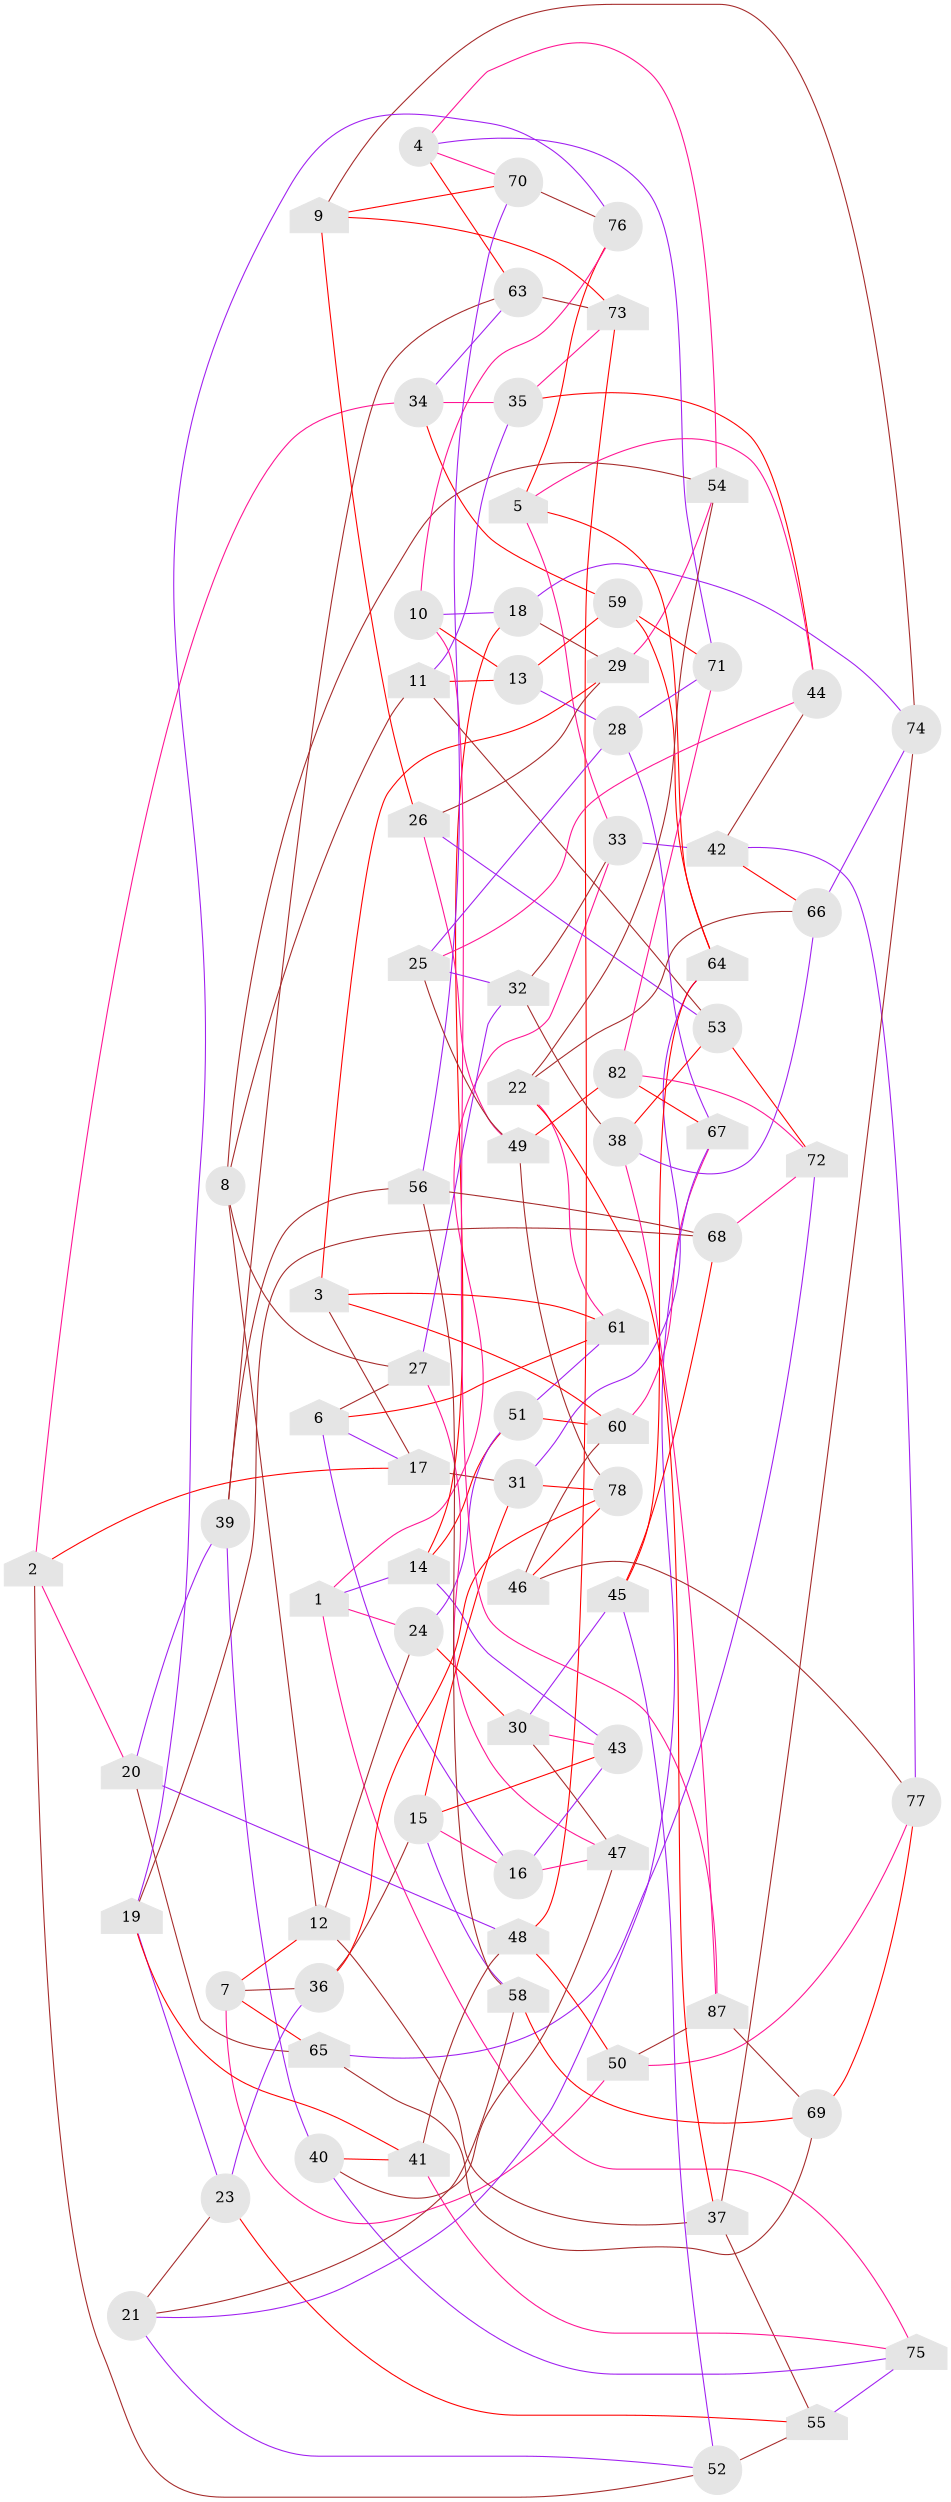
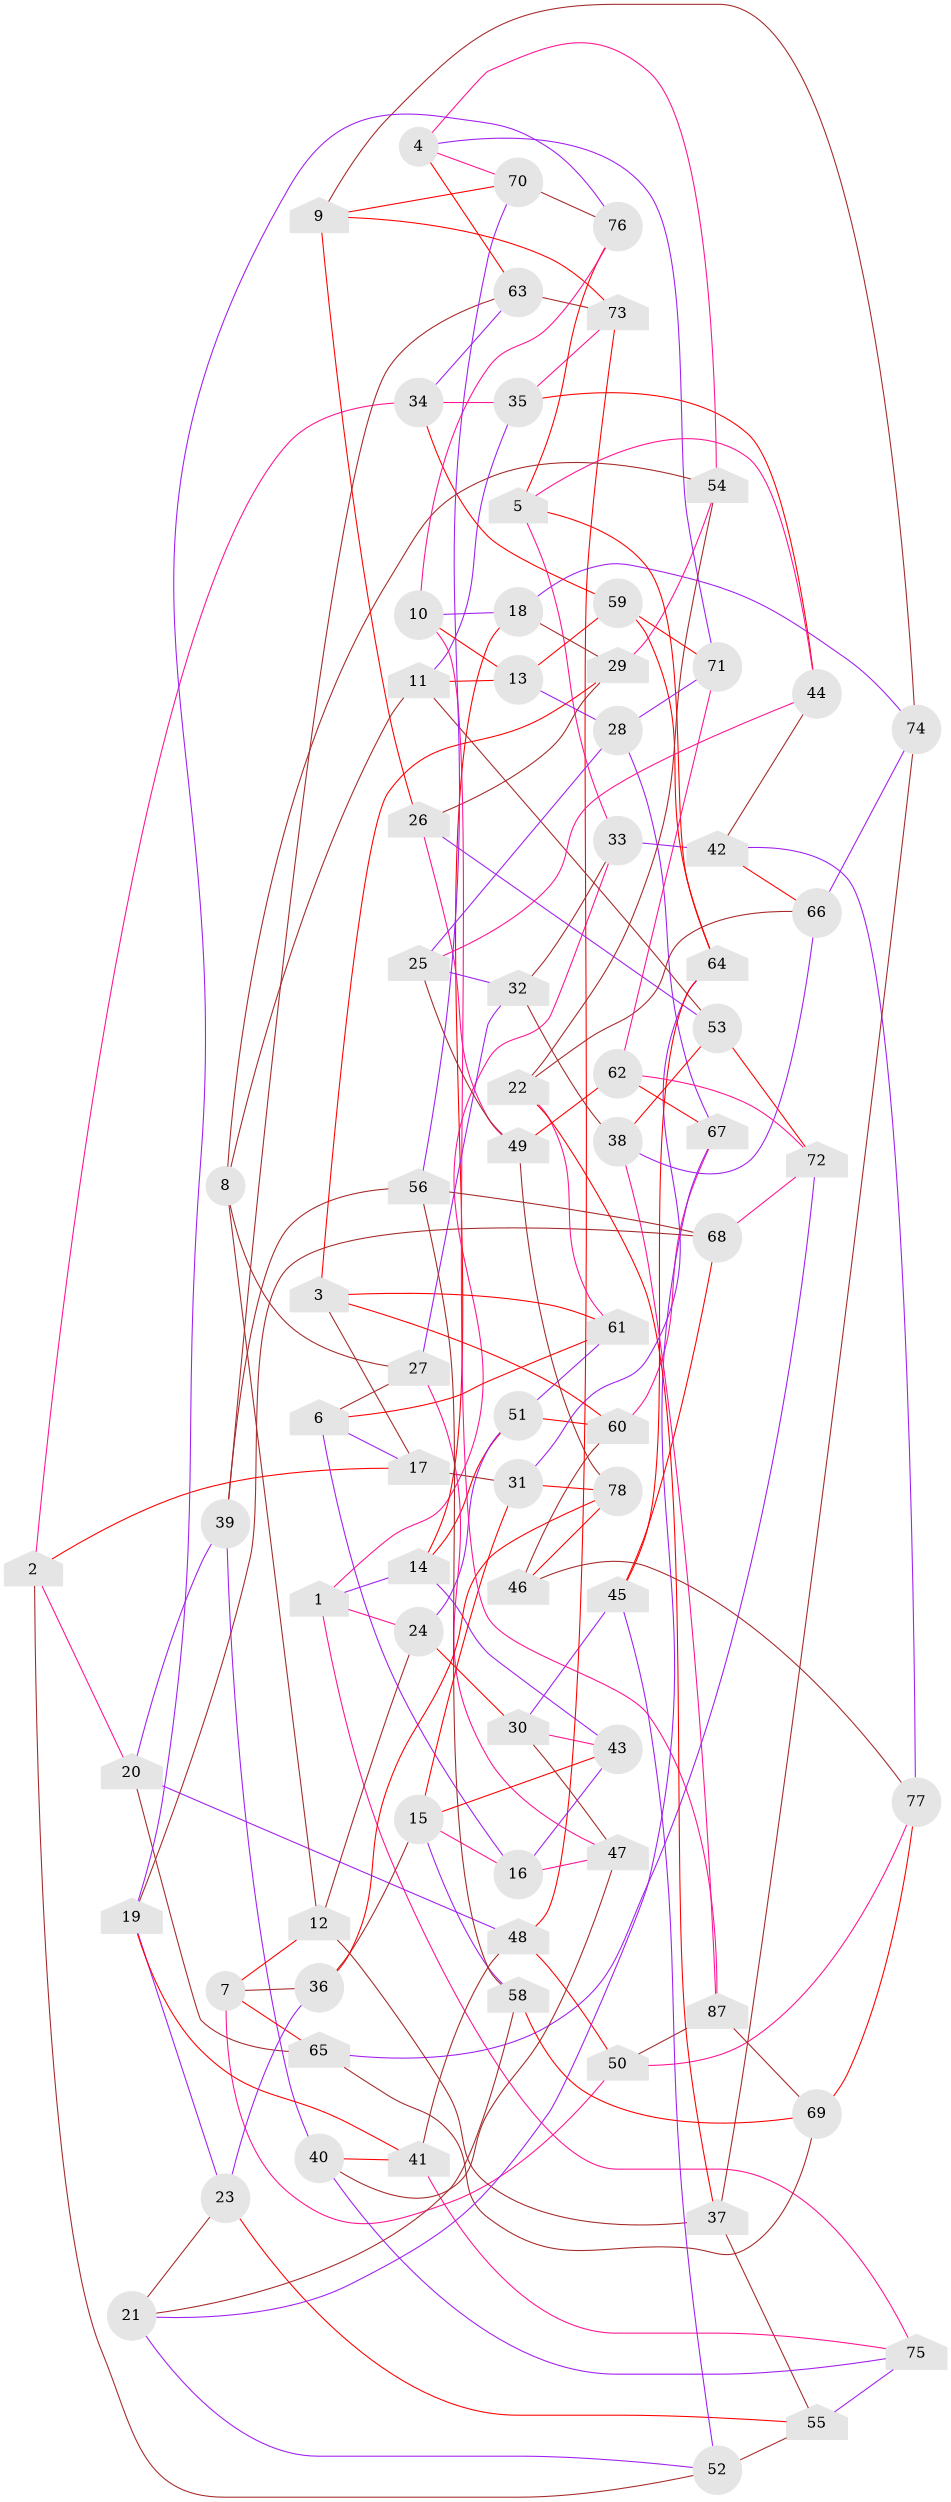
node "82": label "82" -> "62"
